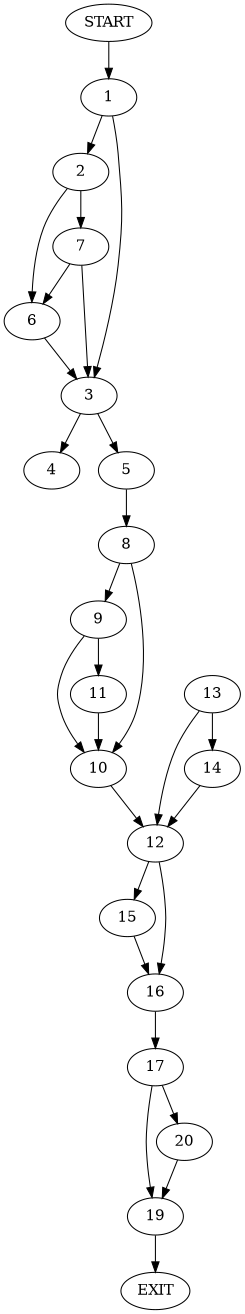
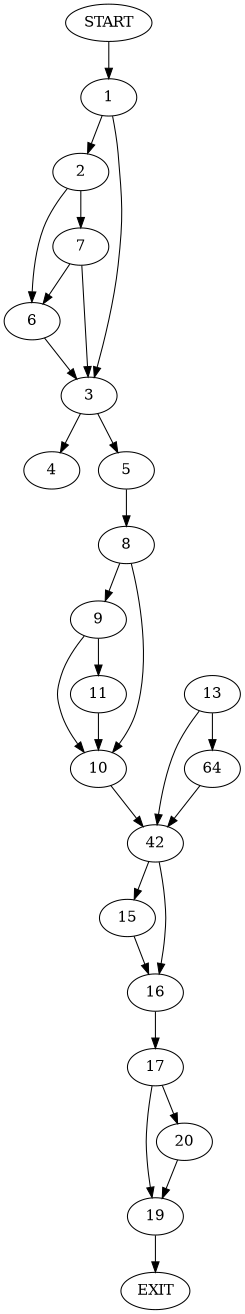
node "14": label "14" -> "64"
node "12": label "12" -> "42"
